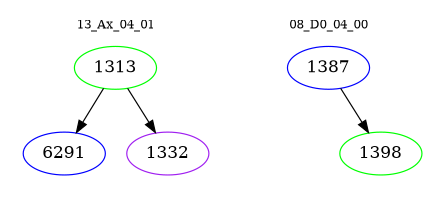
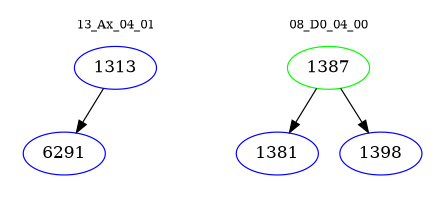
node "1313": color green -> blue
node "1387": color blue -> green
node "1332": removed
node "1381": added
node "1398": color green -> blue
